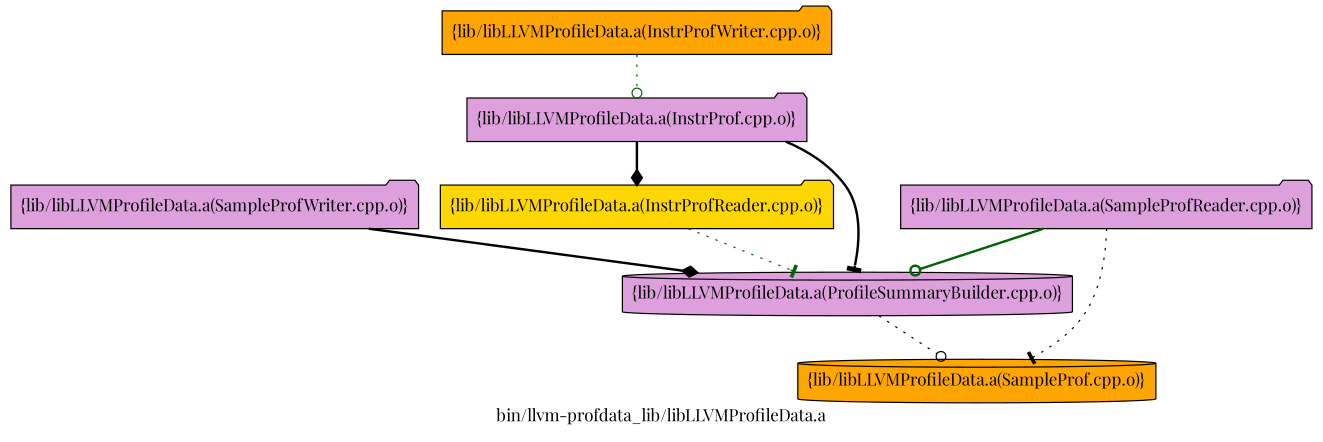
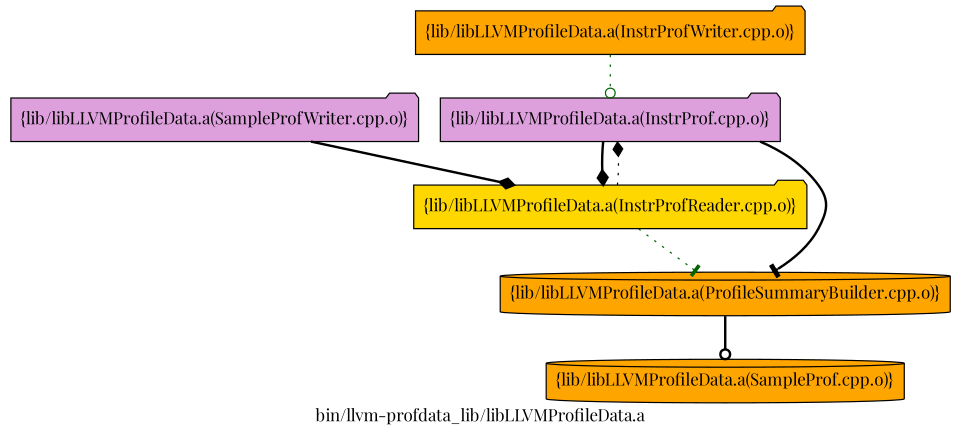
edge "{lib/libLLVMProfileData.a(InstrProfReader.cpp.o)}" -> "{lib/libLLVMProfileData.a(InstrProf.cpp.o)}": added
node "{lib/libLLVMProfileData.a(SampleProfReader.cpp.o)}": removed
edge "{lib/libLLVMProfileData.a(SampleProfWriter.cpp.o)}" -> "{lib/libLLVMProfileData.a(ProfileSummaryBuilder.cpp.o)}": now "{lib/libLLVMProfileData.a(SampleProfWriter.cpp.o)}" -> "{lib/libLLVMProfileData.a(InstrProfReader.cpp.o)}"
node "{lib/libLLVMProfileData.a(ProfileSummaryBuilder.cpp.o)}": fillcolor plum -> orange
edge "{lib/libLLVMProfileData.a(ProfileSummaryBuilder.cpp.o)}" -> "{lib/libLLVMProfileData.a(SampleProf.cpp.o)}": style dotted -> bold
